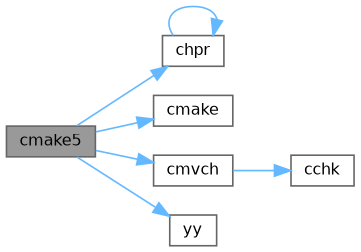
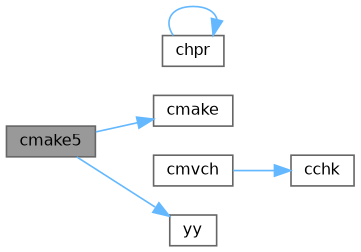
edge "cmake5" -> "chpr": removed
edge "cmake5" -> "cmvch": removed
